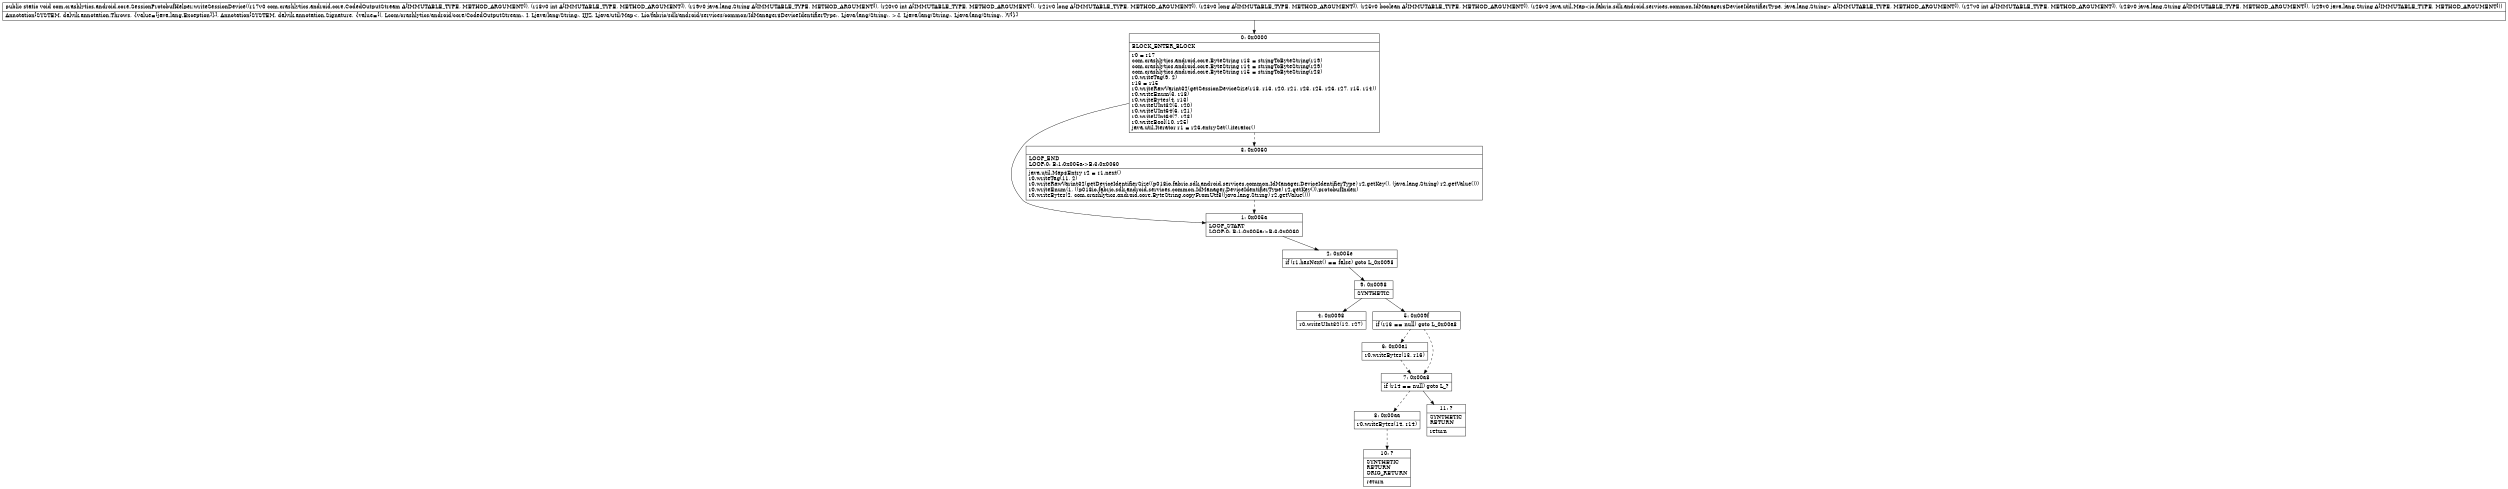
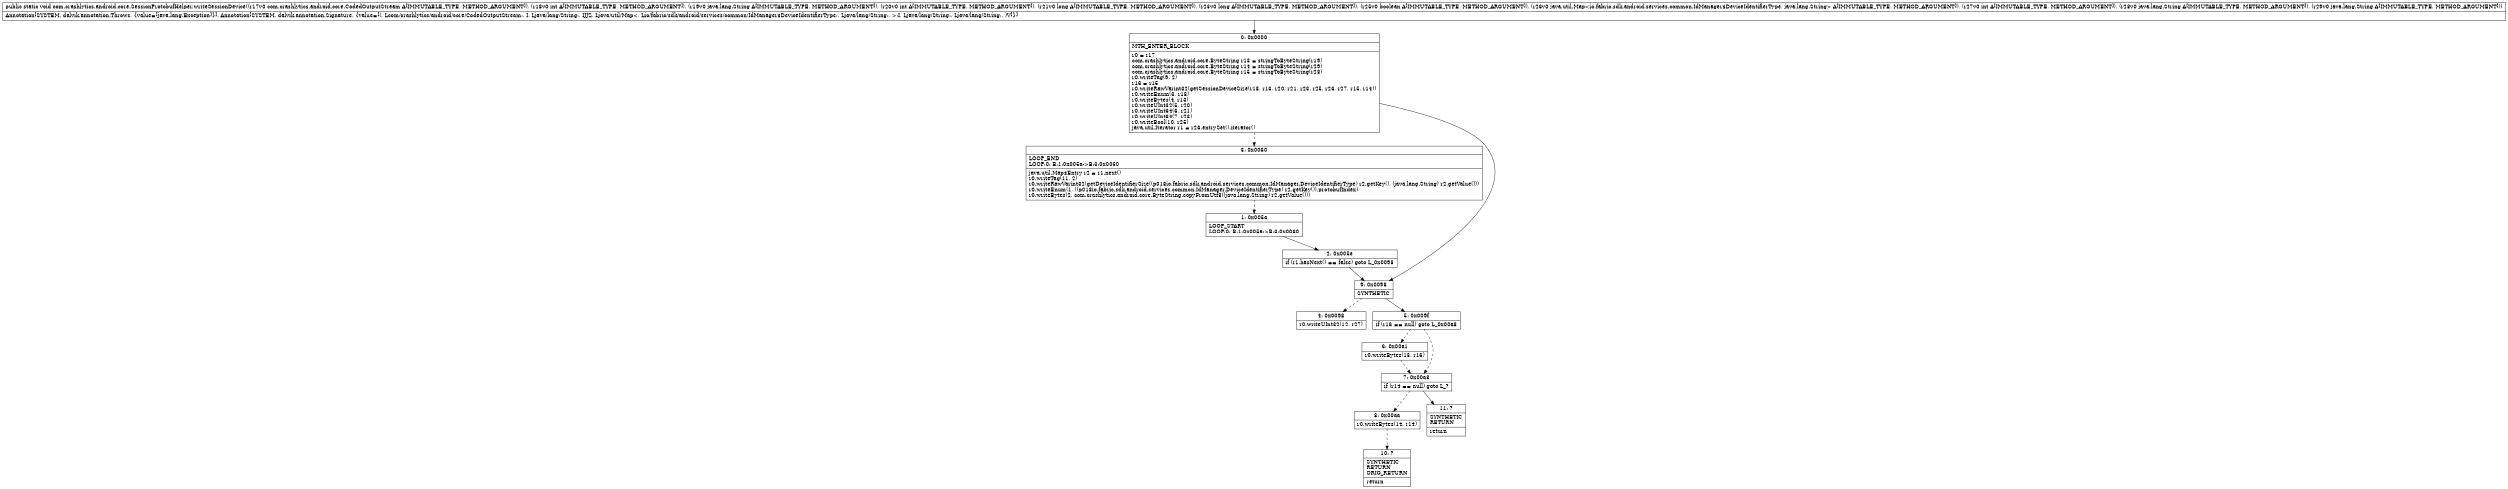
node "0: 0x0000": text "BLOCK_ENTER_BLOCK" -> "MTH_ENTER_BLOCK"
edge "0: 0x0000" -> "1: 0x005a": now "0: 0x0000" -> "9: 0x0098"
edge "9: 0x0098" -> "4: 0x0098": style solid -> dashed
